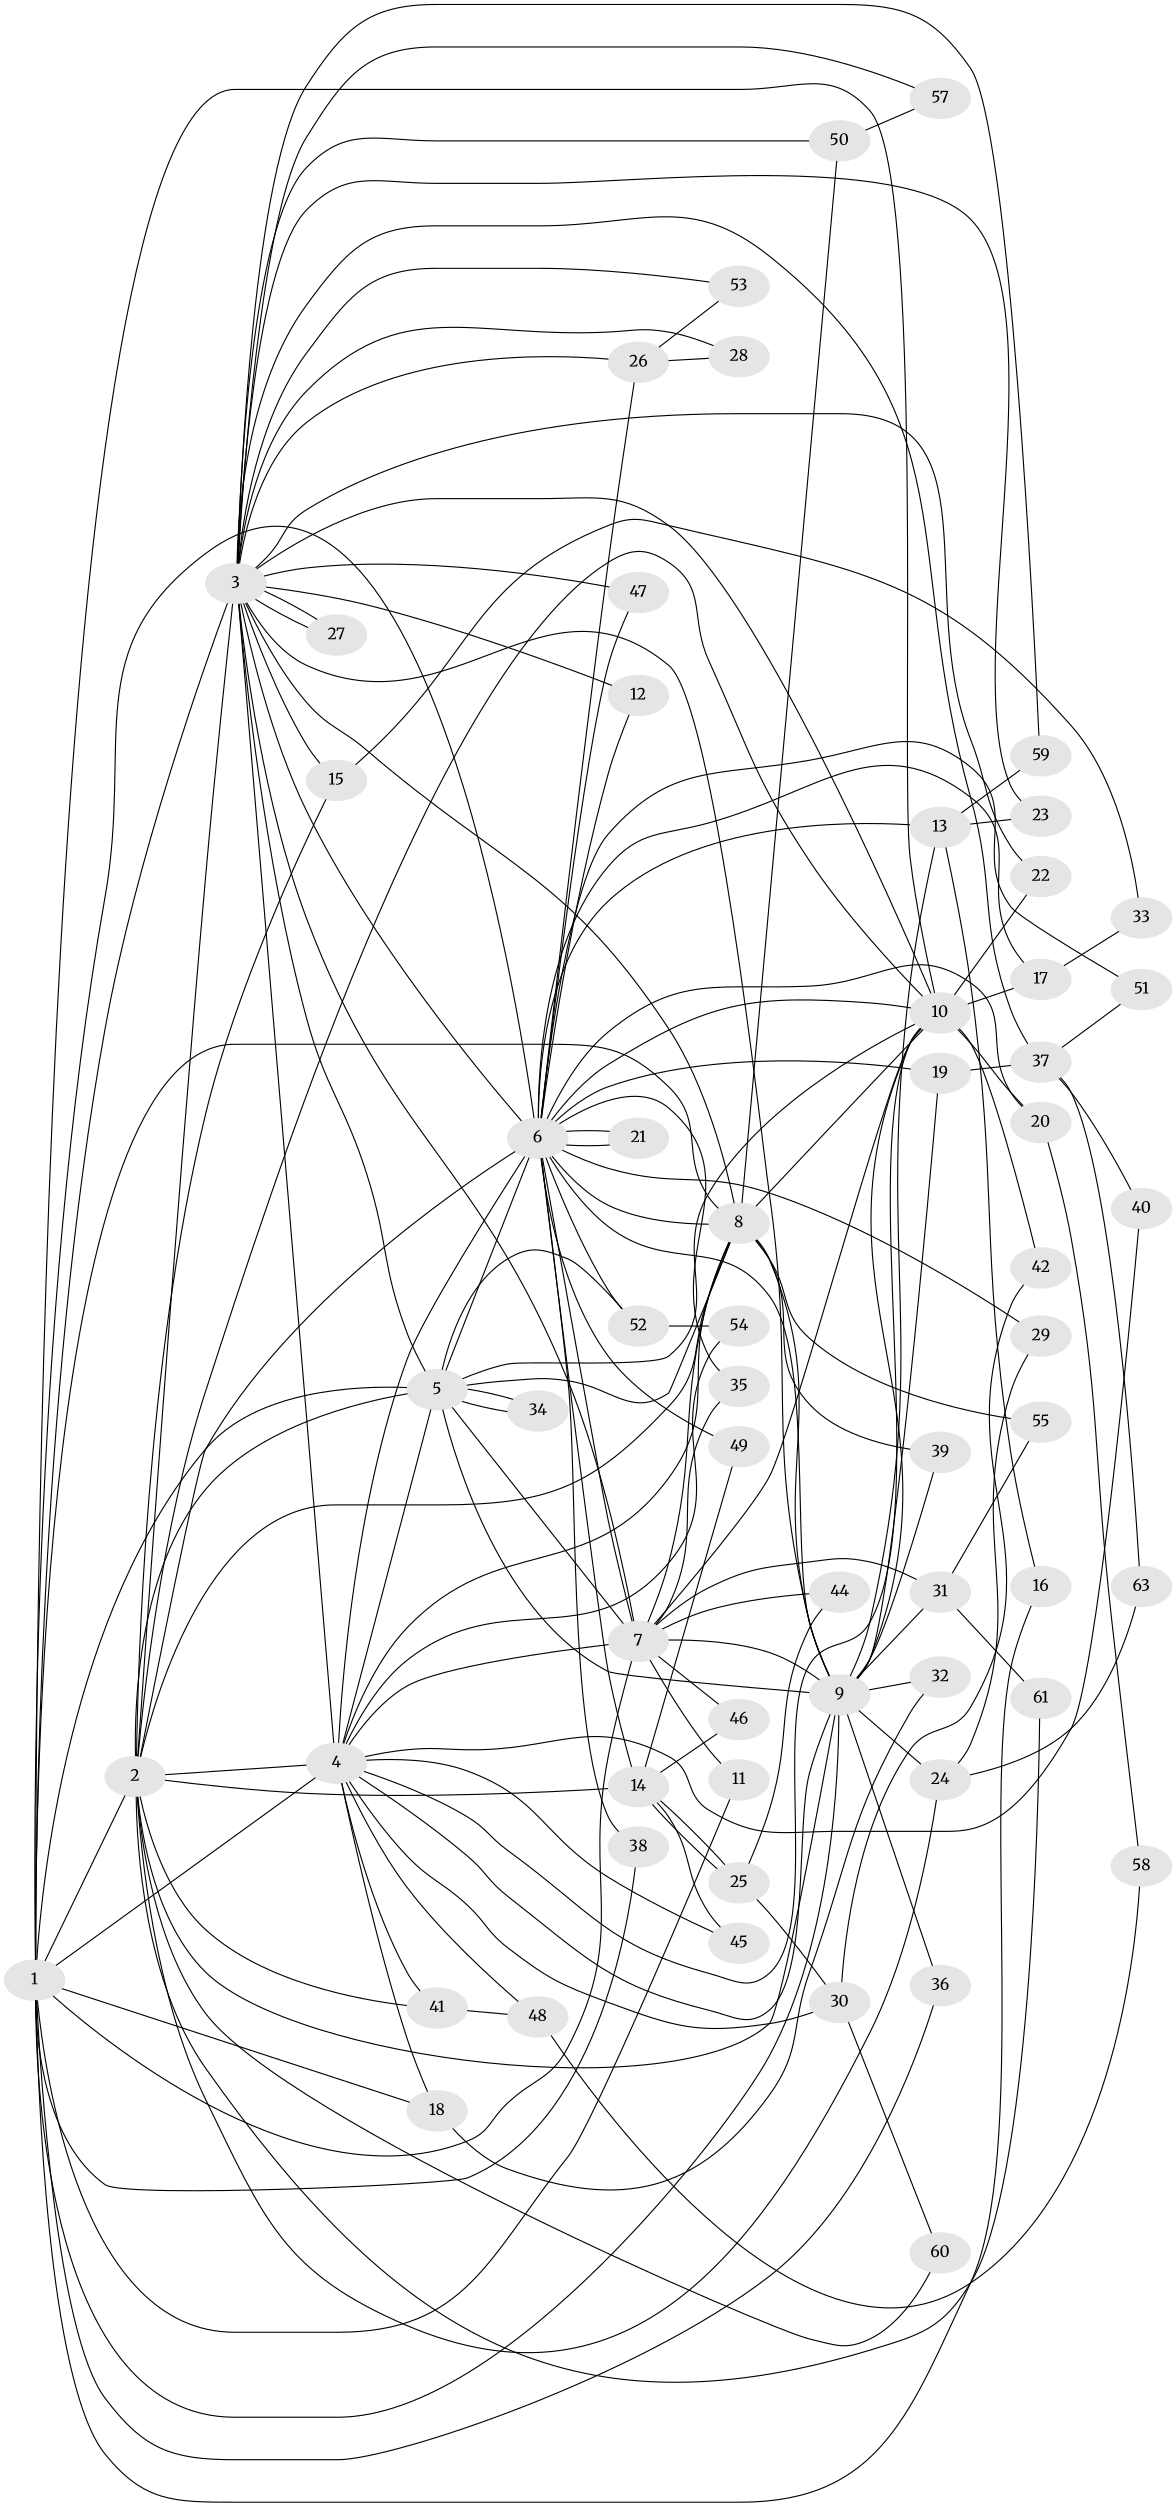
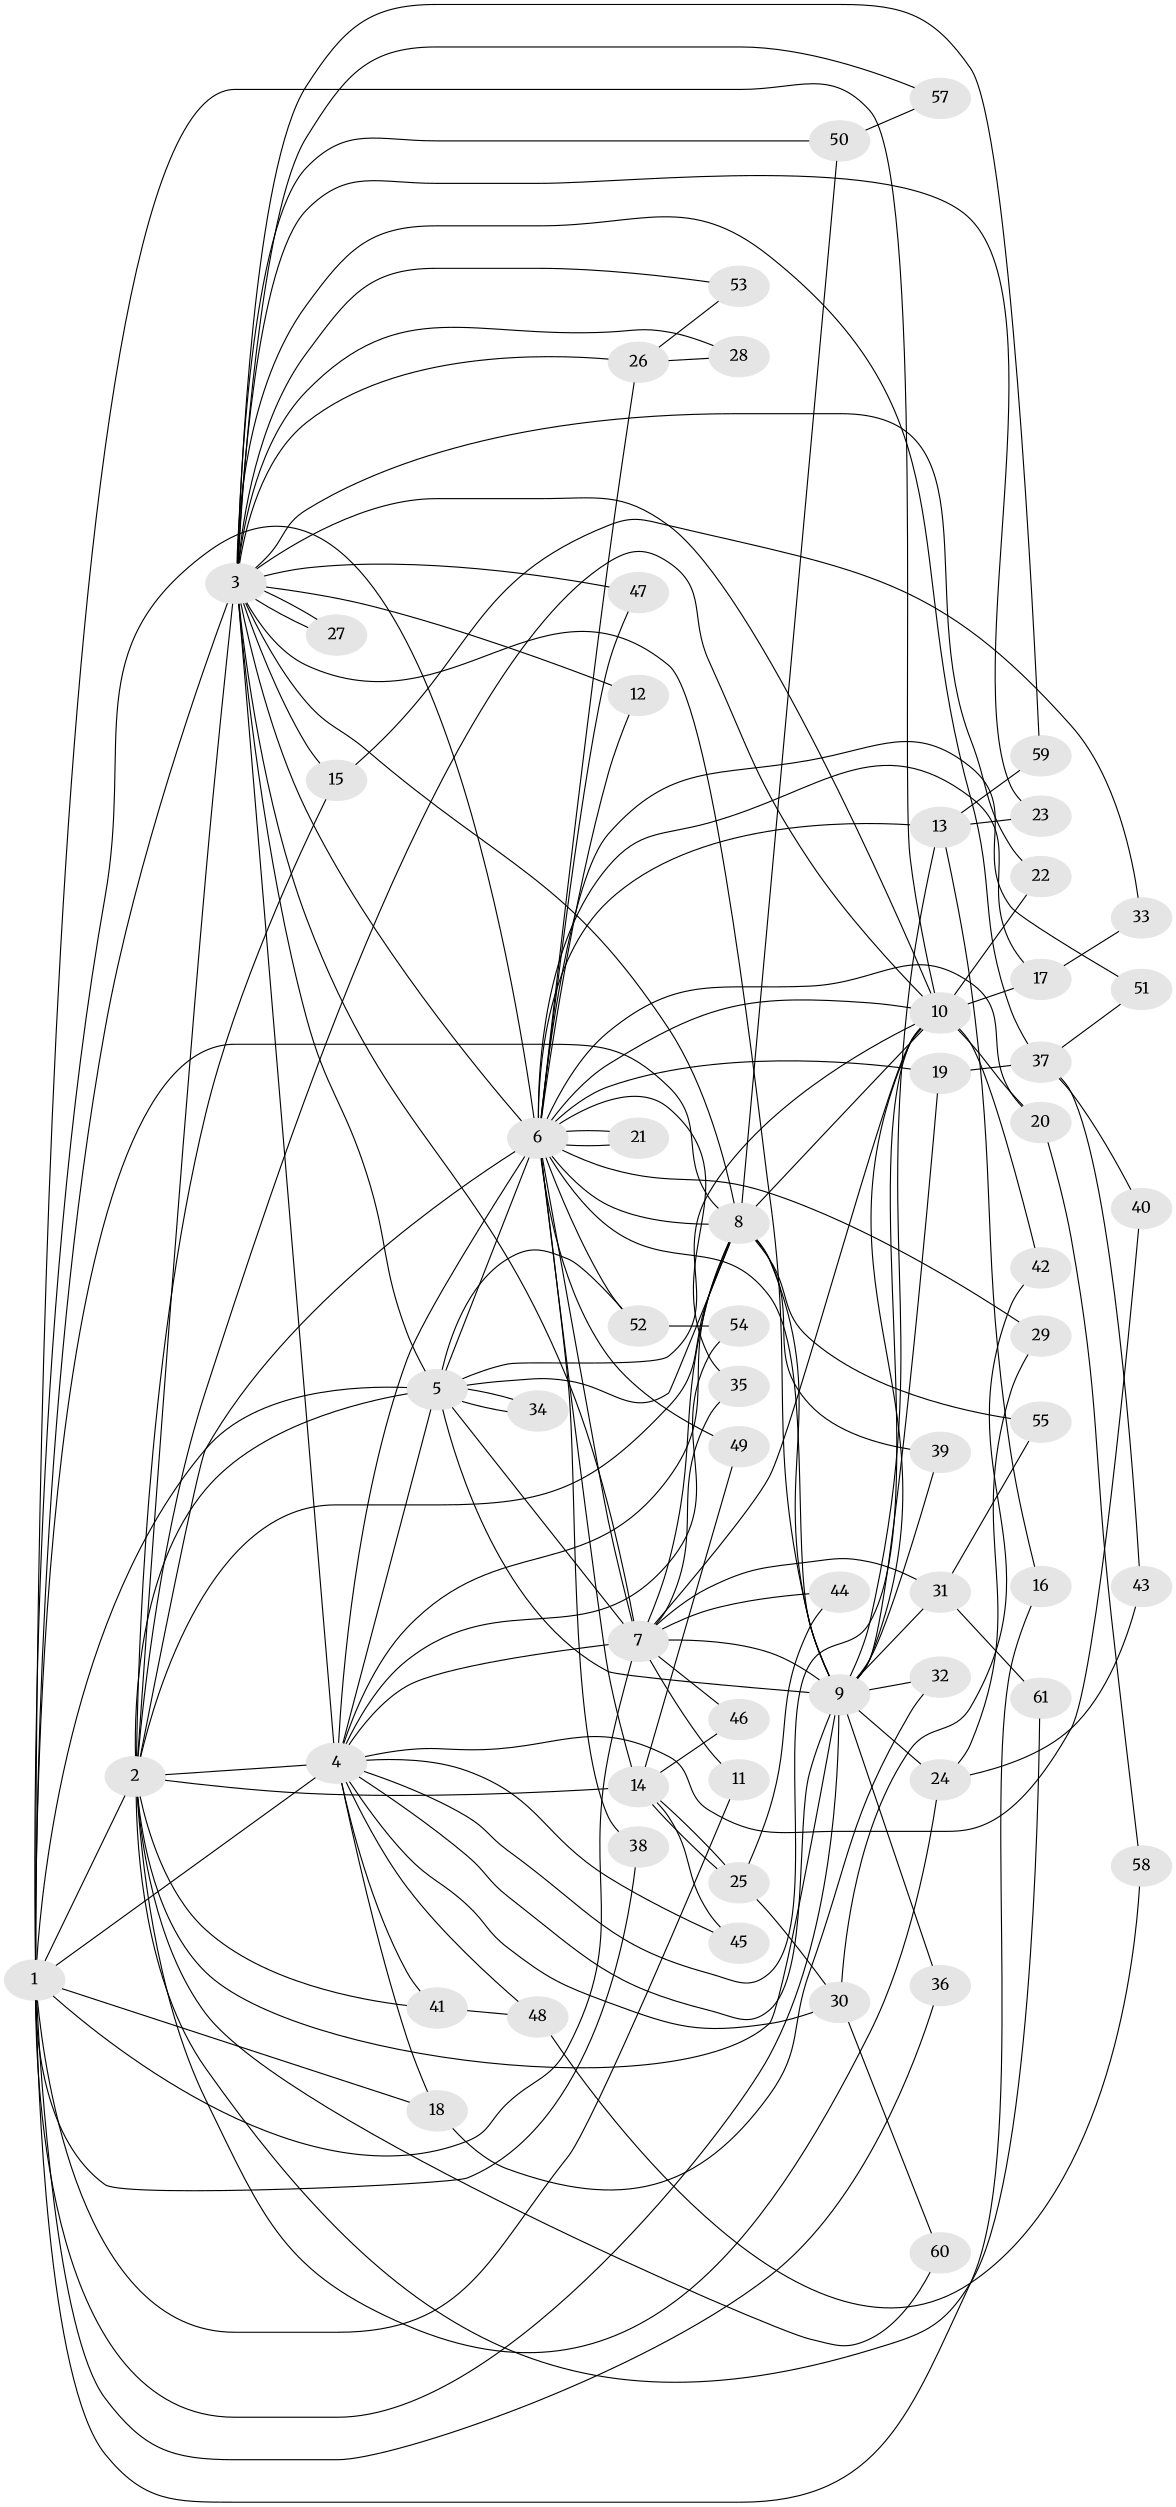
node "63": label "63" -> "43"
